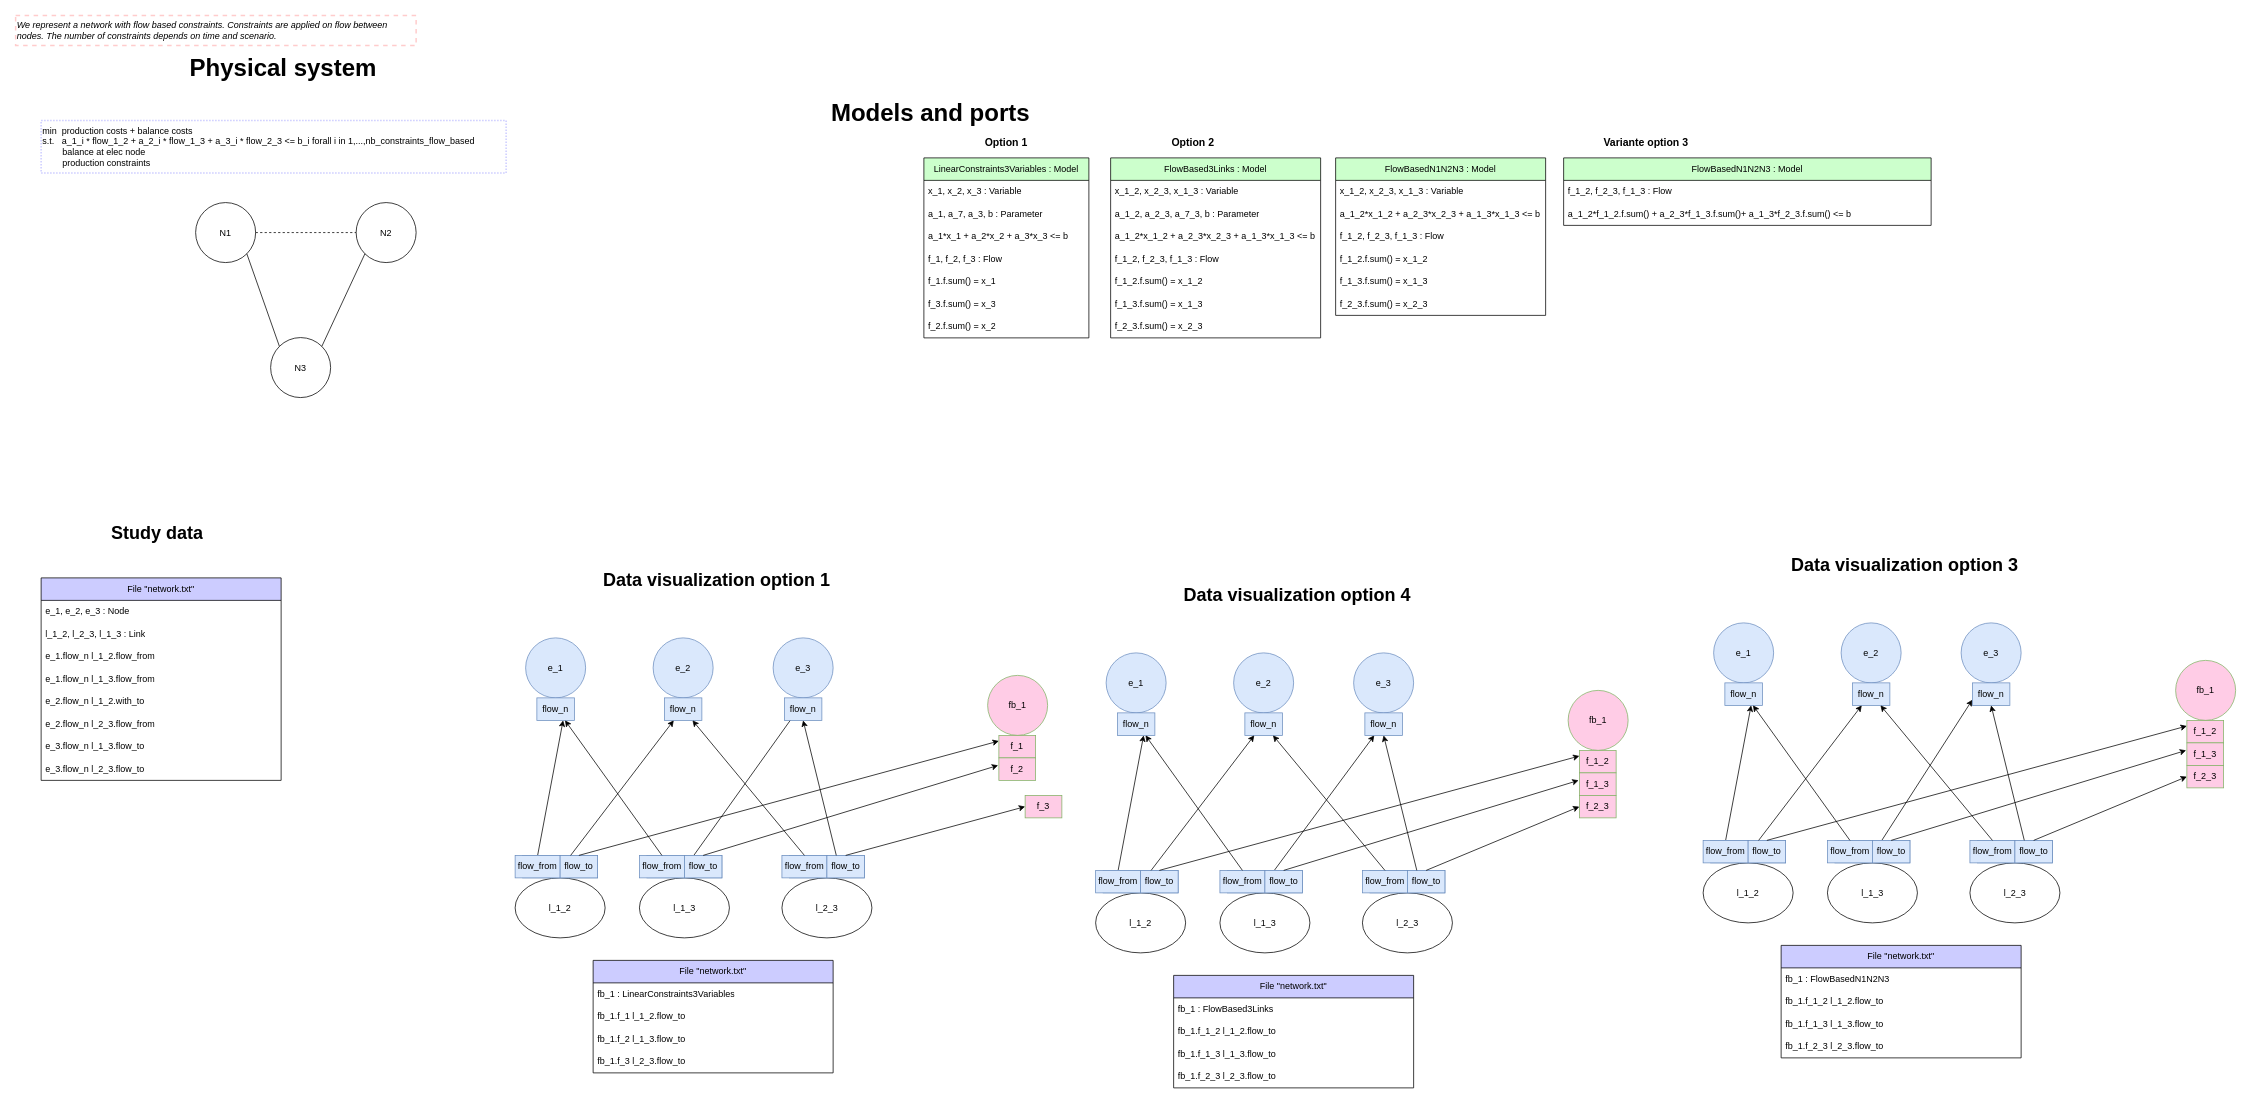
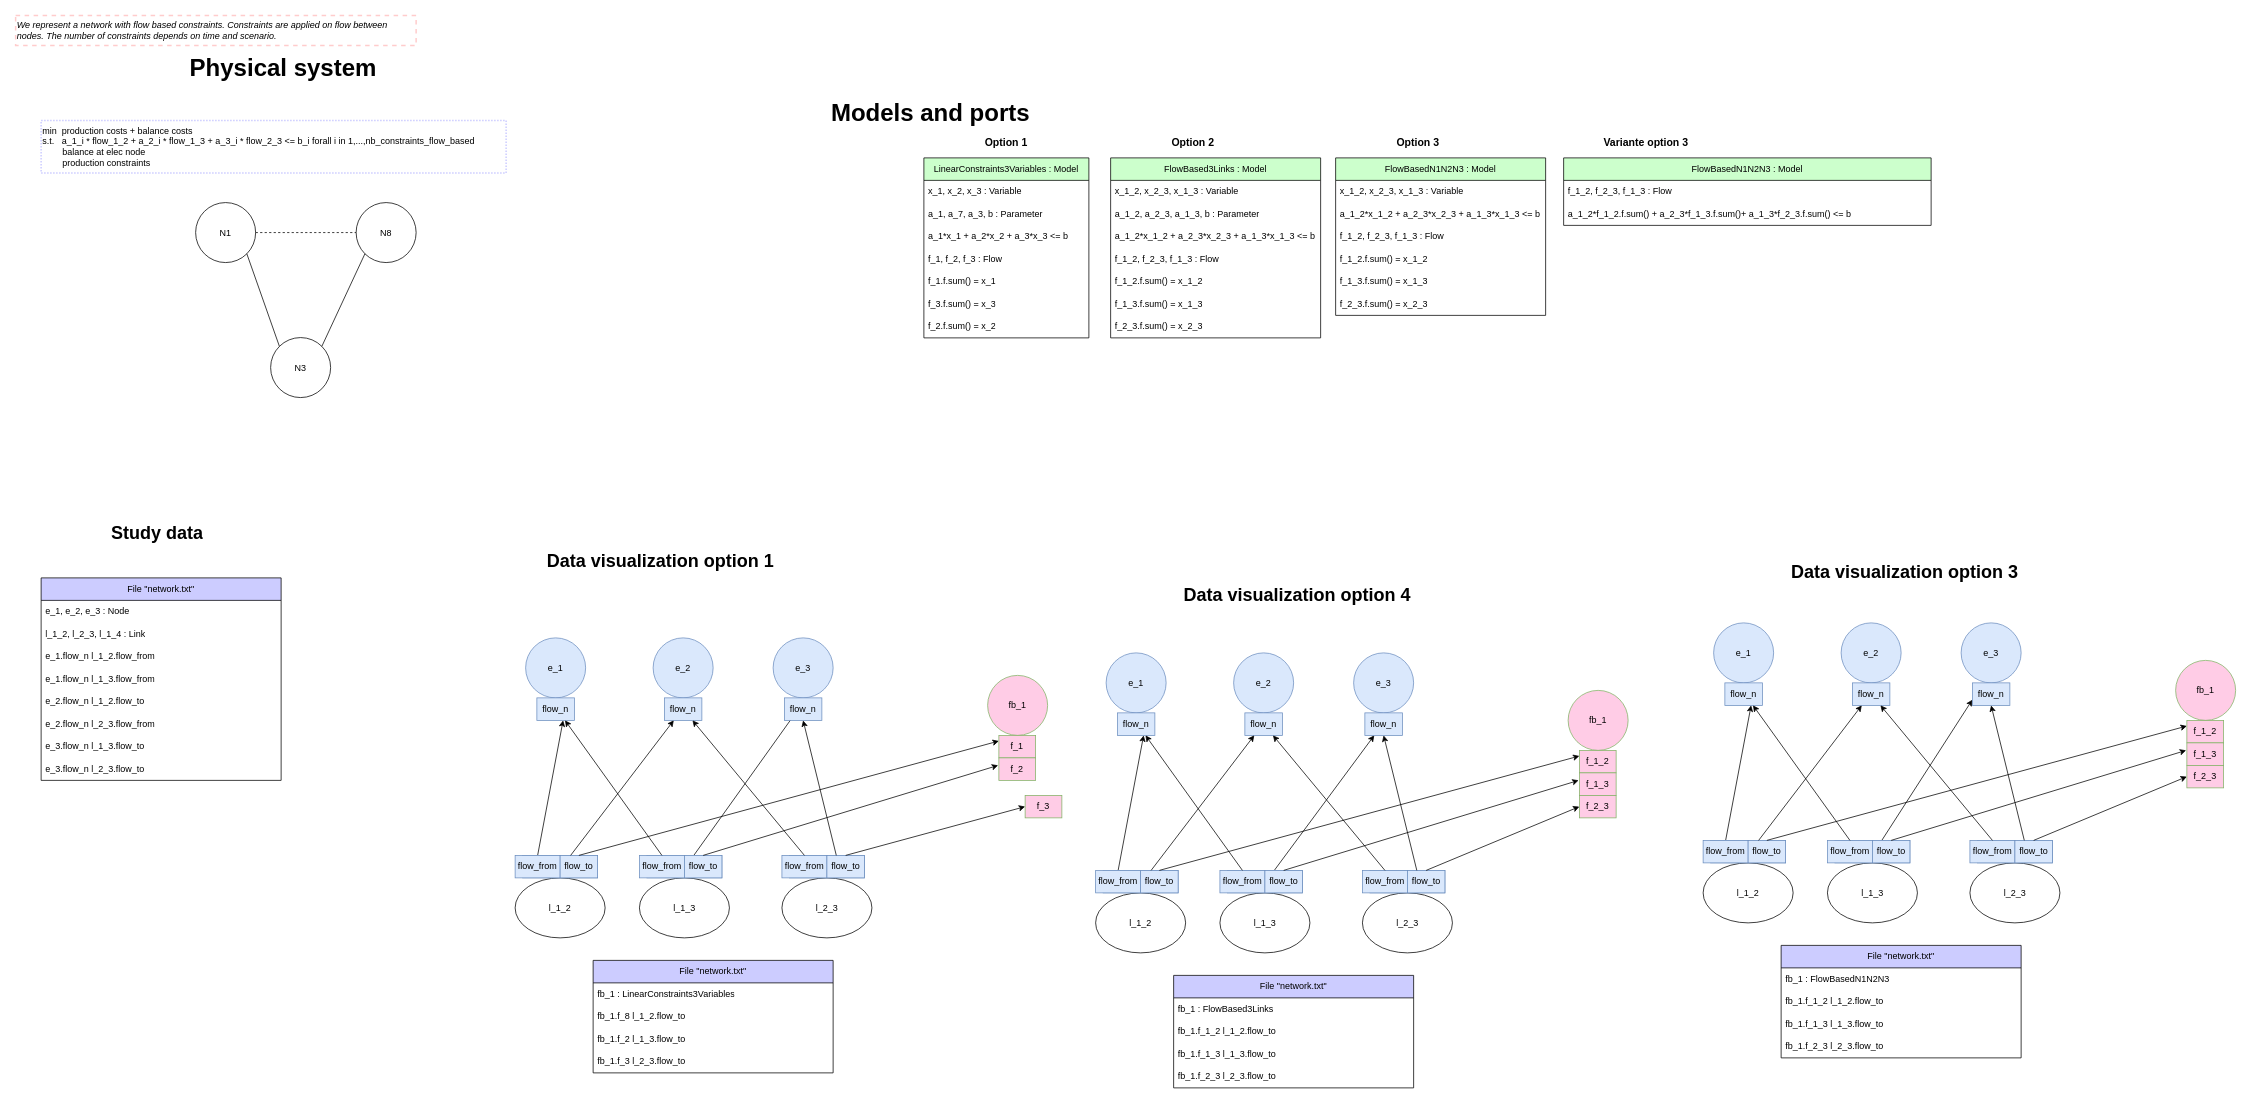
node "Option 3": added
node "a_1_2, a_2_3, a_7_3, b : Parameter": label "a_1_2, a_2_3, a_7_3, b : Parameter" -> "a_1_2, a_2_3, a_1_3, b : Parameter"
node "N2": label "N2" -> "N8"
node "Data visualization option 3": moved (1905, 563) -> (1905, 570)
node "Data visualization option 1": moved (717, 578) -> (660, 559)
node "l_1_2, l_2_3, l_1_3 : Link": label "l_1_2, l_2_3, l_1_3 : Link" -> "l_1_2, l_2_3, l_1_4 : Link"
node "e_2.flow_n l_1_2.with_to": label "e_2.flow_n l_1_2.with_to" -> "e_2.flow_n l_1_2.flow_to"
node "fb_1.f_1 l_1_2.flow_to": label "fb_1.f_1 l_1_2.flow_to" -> "fb_1.f_8 l_1_2.flow_to"
